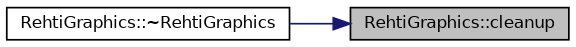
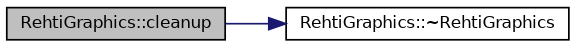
edge "RehtiGraphics::~RehtiGraphics" -> "RehtiGraphics::cleanup": reversed
